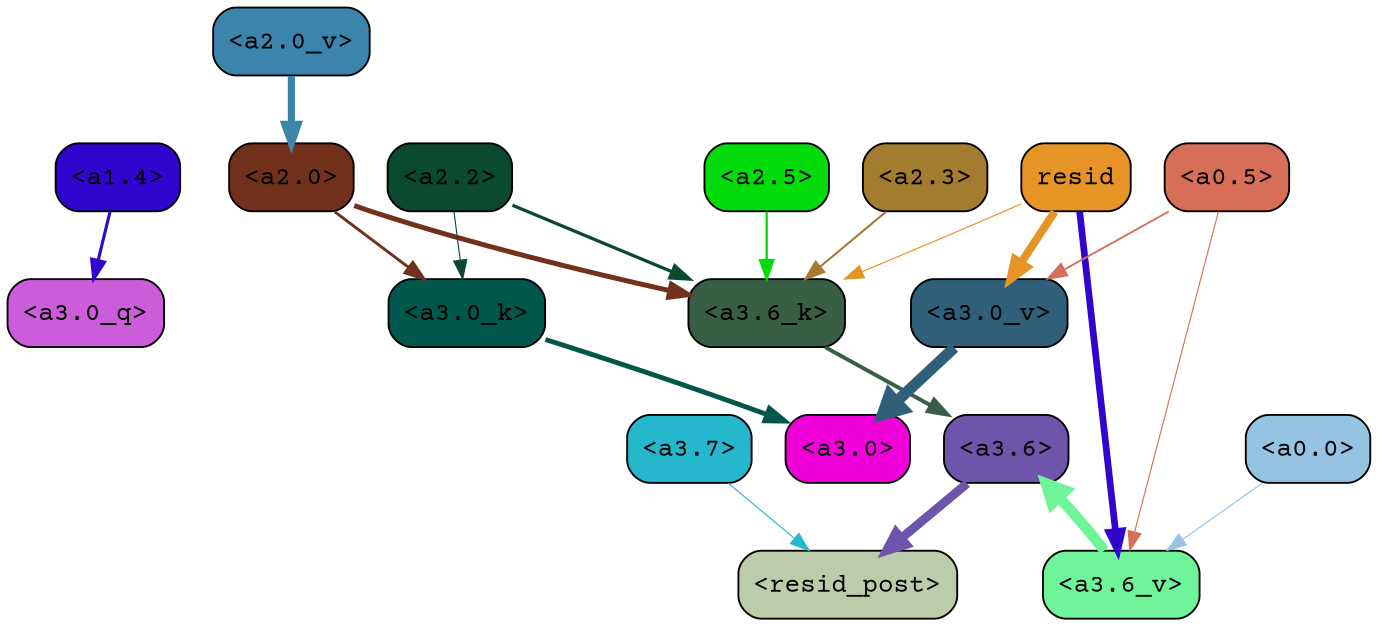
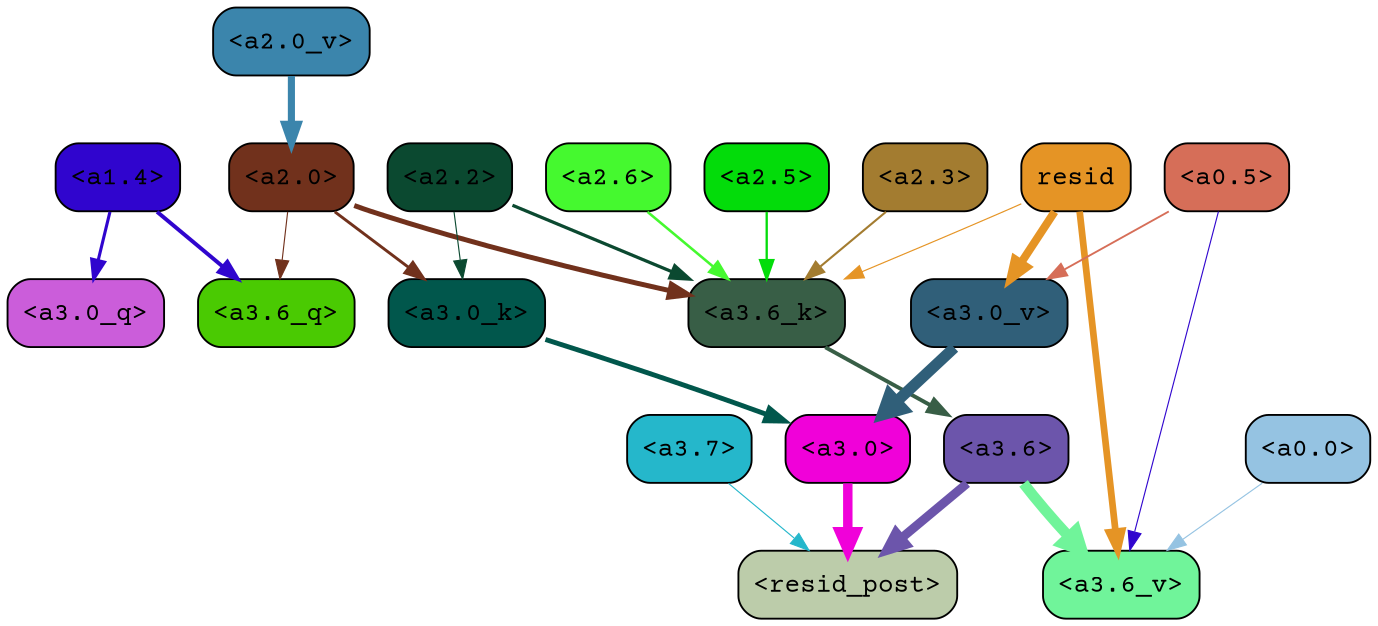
node "<a2.6>": added
node "<a3.6_q>": added
edge "resid" -> "<a3.6_v>": color #3005ce -> #e59425
edge "<a0.5>" -> "<a3.6_v>": color #d66e58 -> #3005ce
edge "<a3.0>" -> "<resid_post>": added
edge "<a3.6_v>" -> "<a3.6>": reversed
